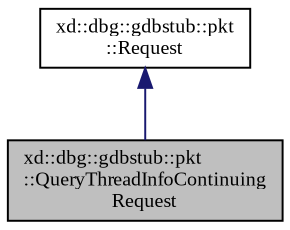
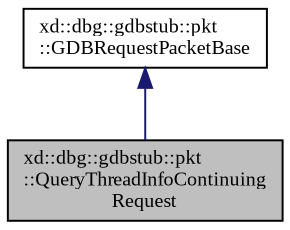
node "xd::dbg::gdbstub::pkt ::Request": label "xd::dbg::gdbstub::pkt ::Request" -> "xd::dbg::gdbstub::pkt ::GDBRequestPacketBase"
